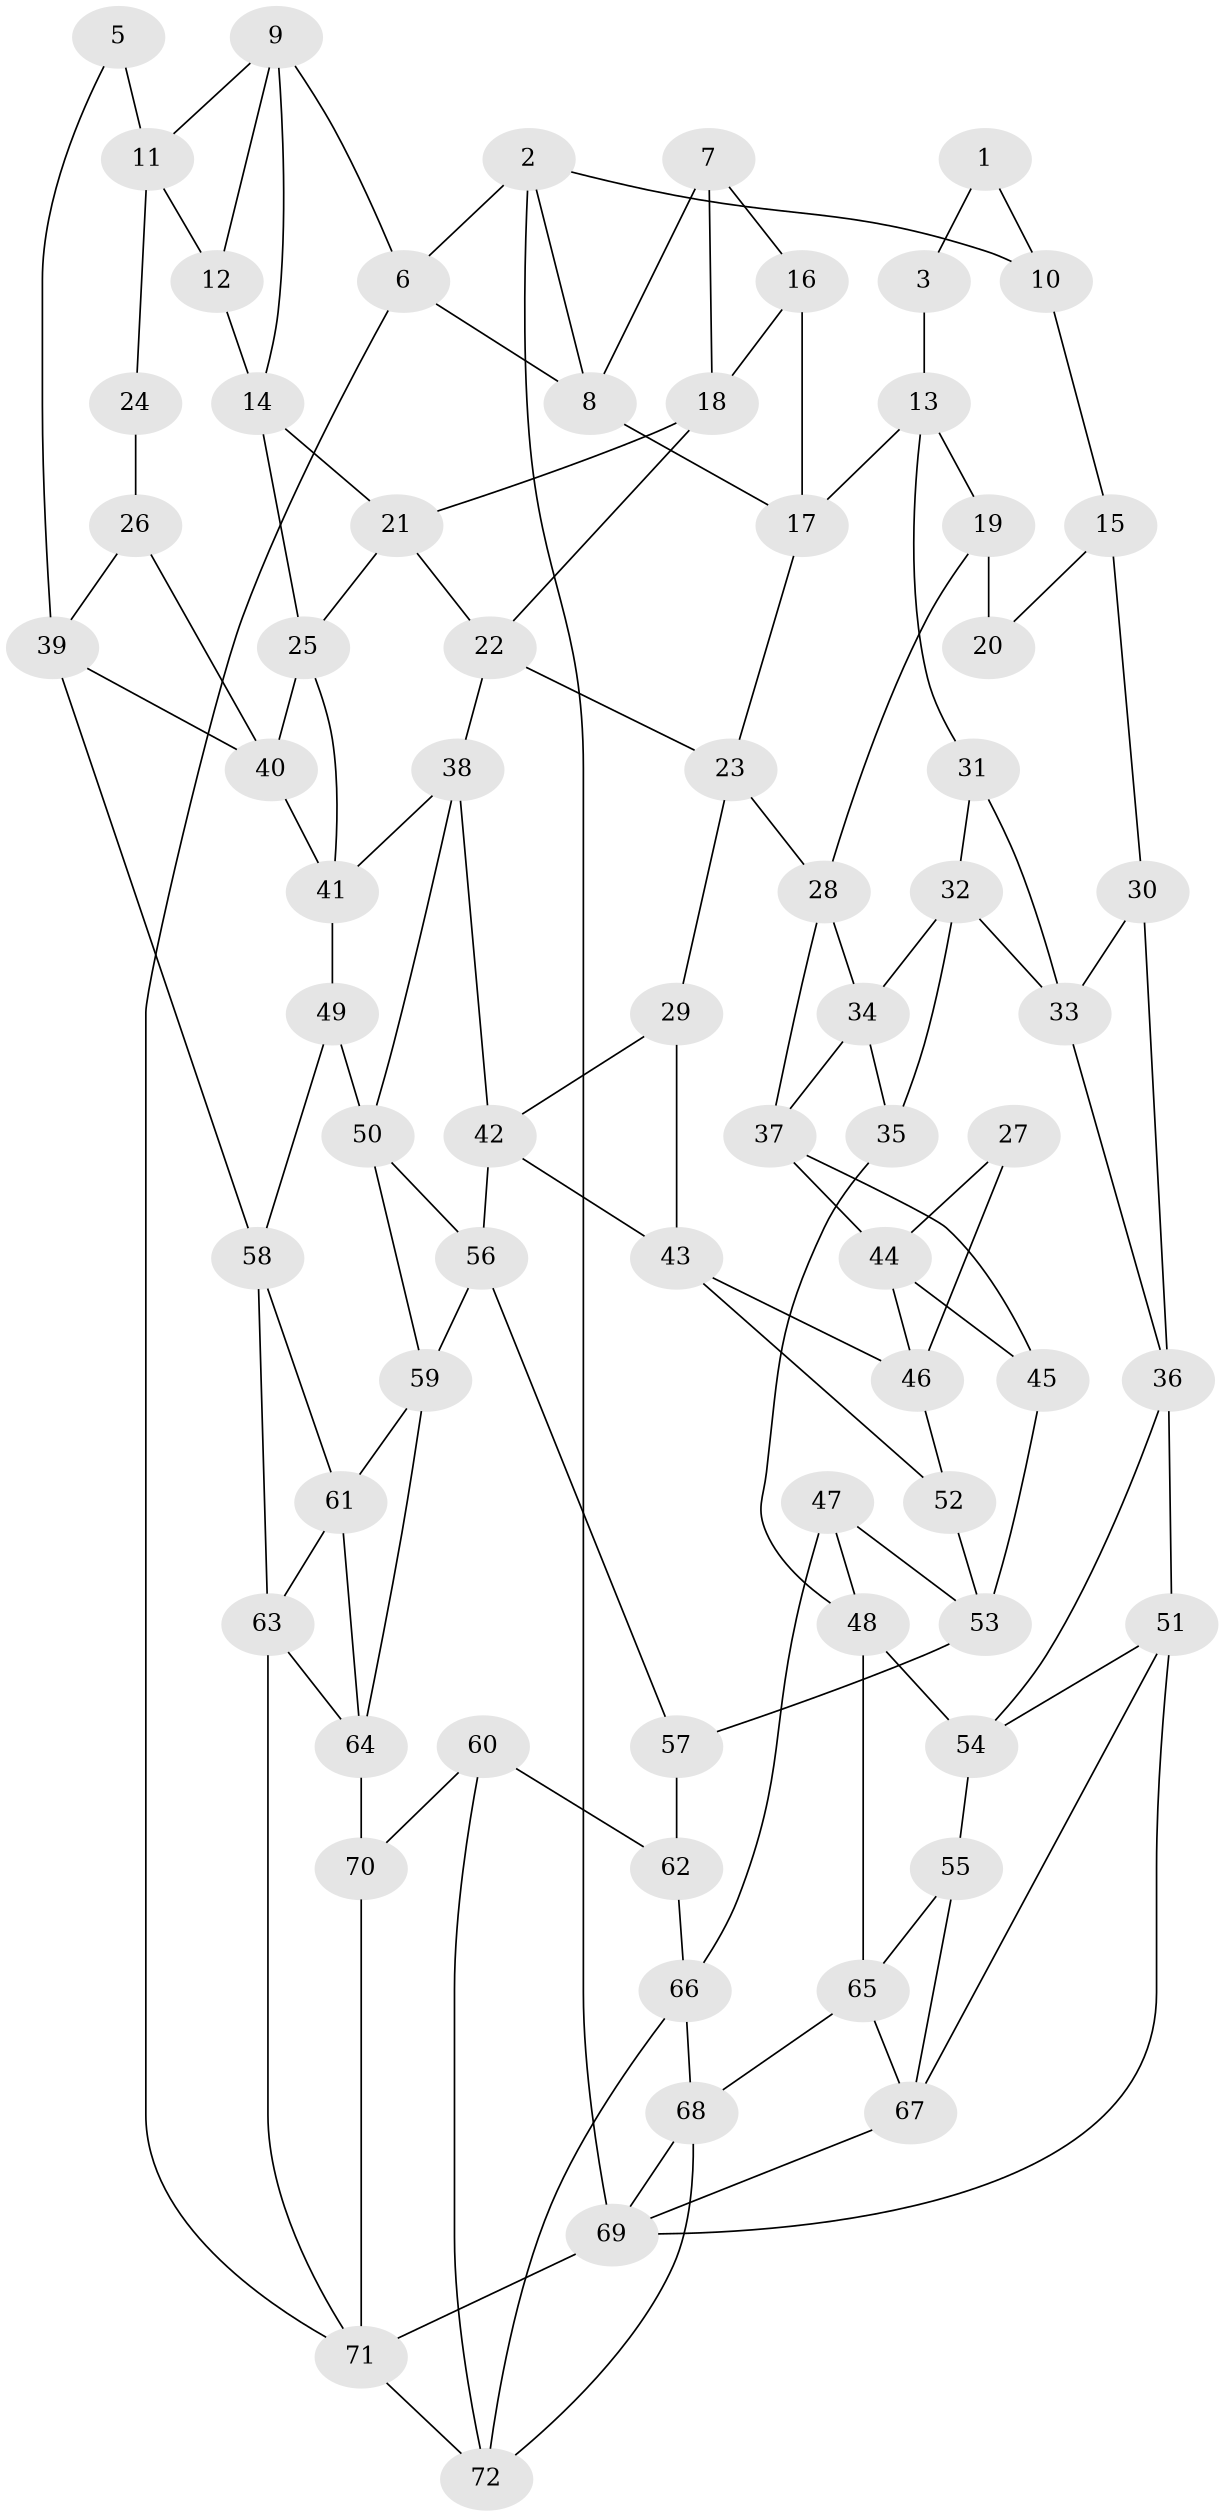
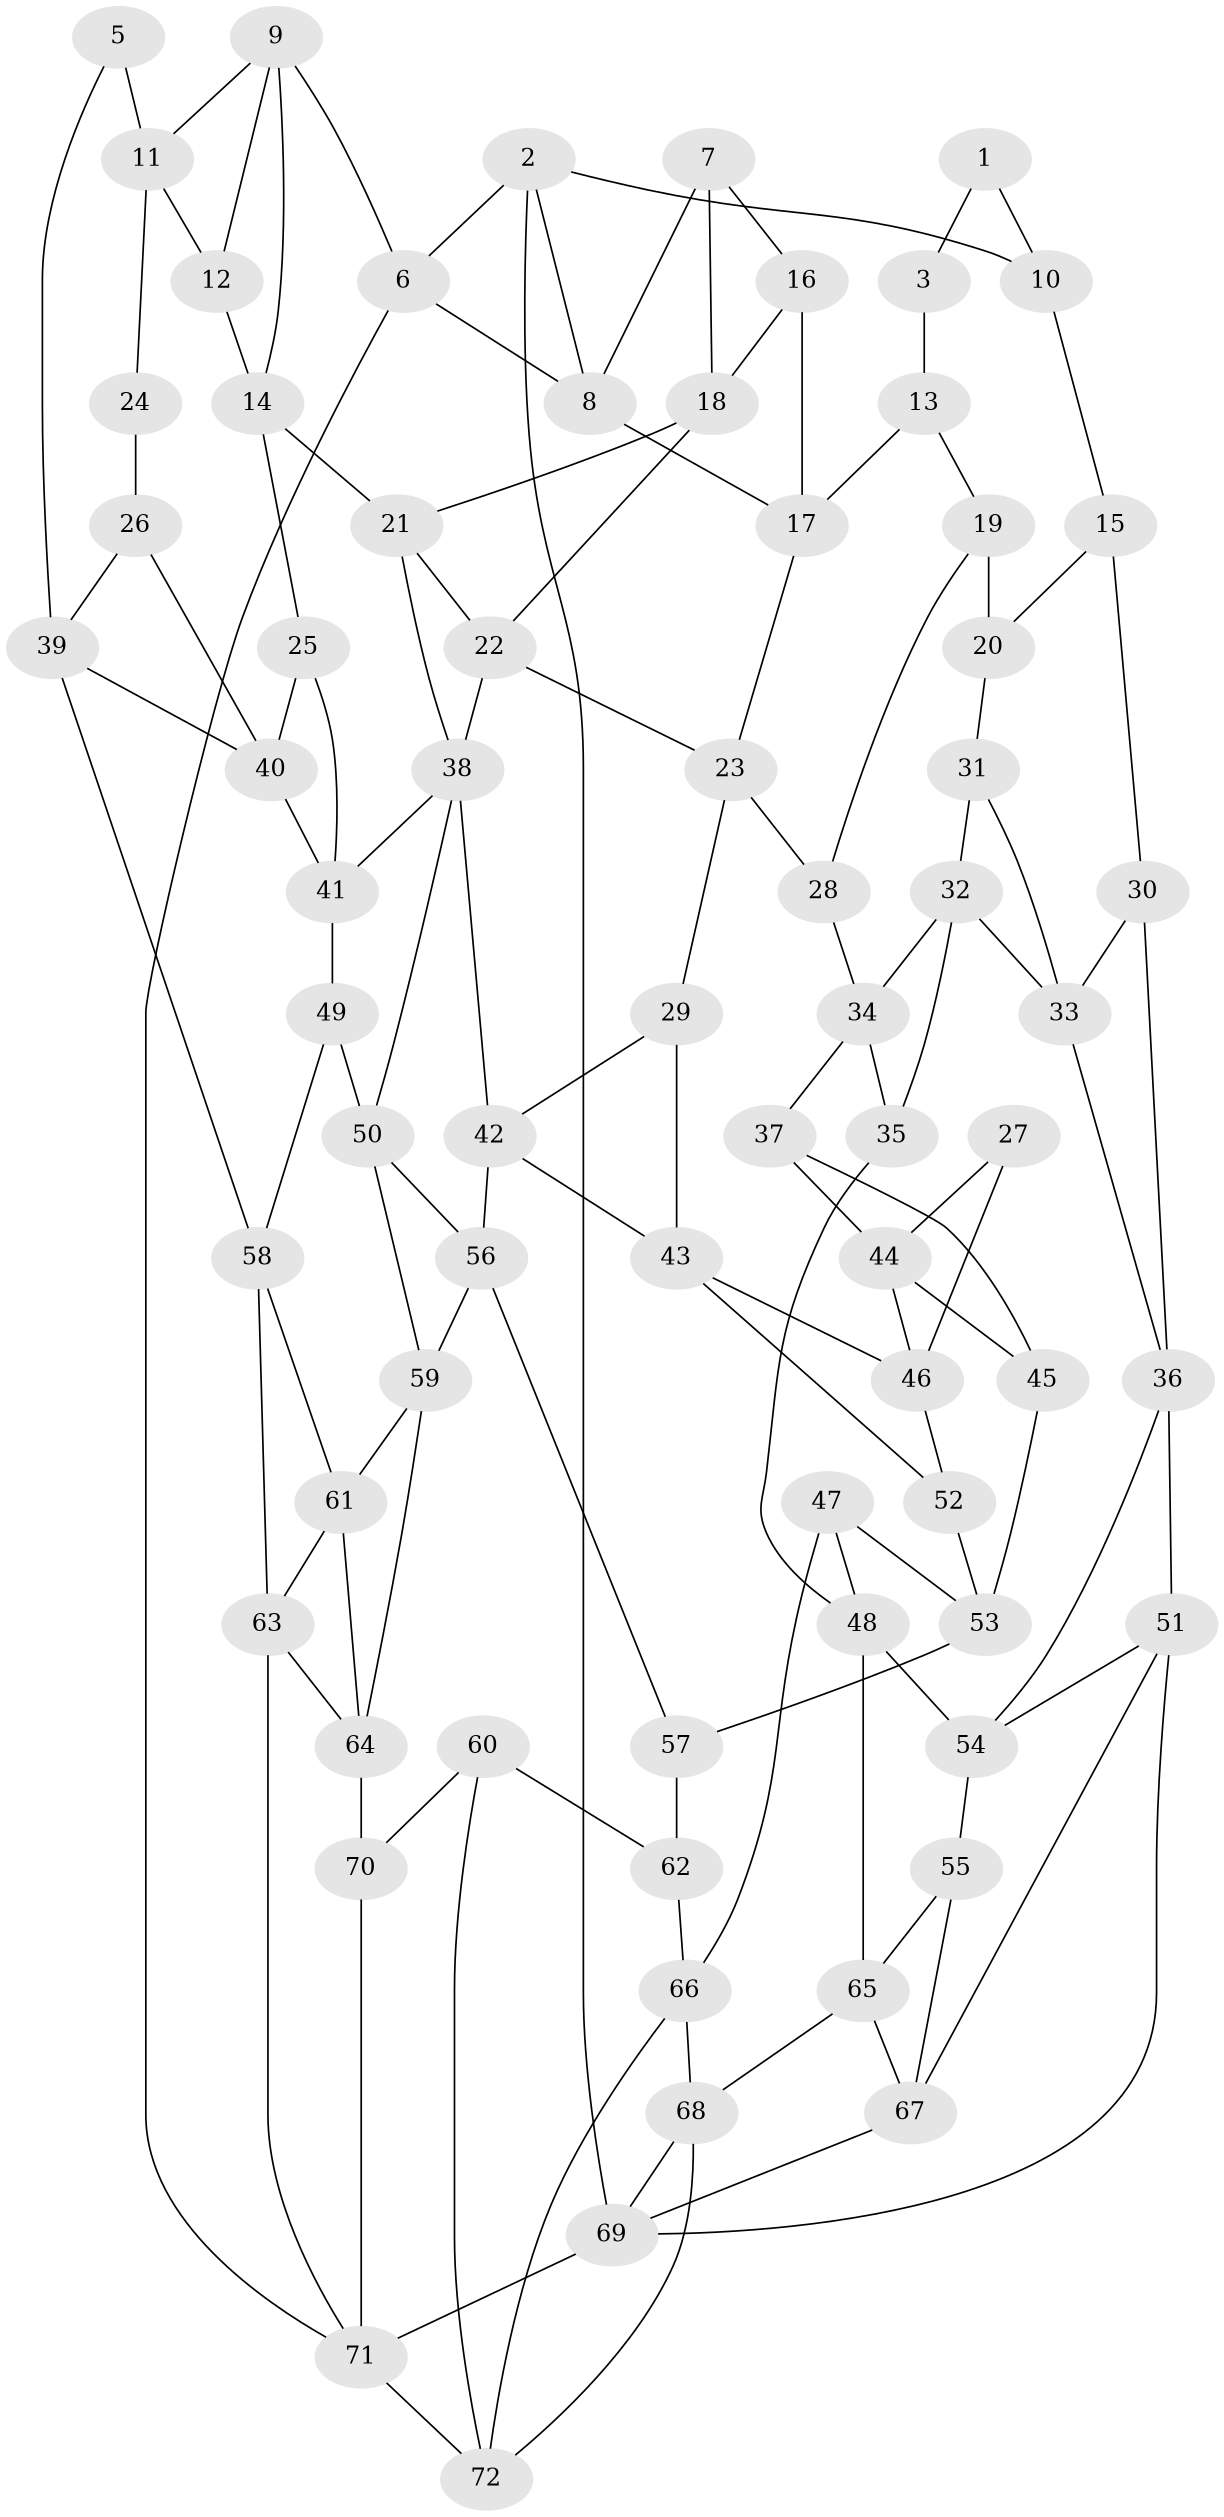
edge "21" -- "25": now "21" -- "38"
edge "13" -- "31": now "20" -- "31"
edge "28" -- "37": removed
